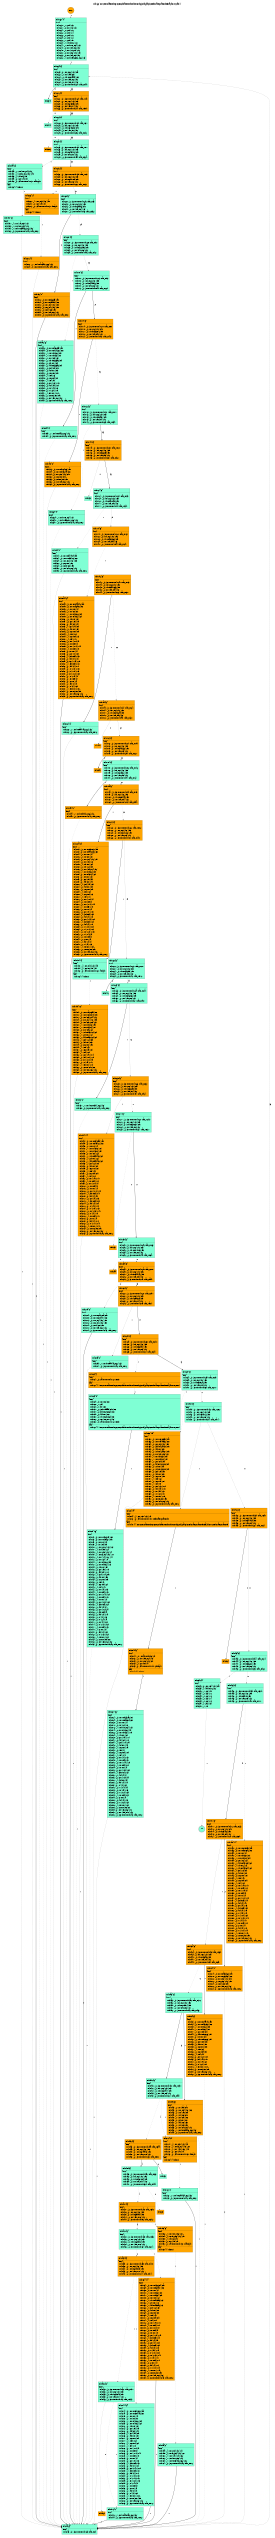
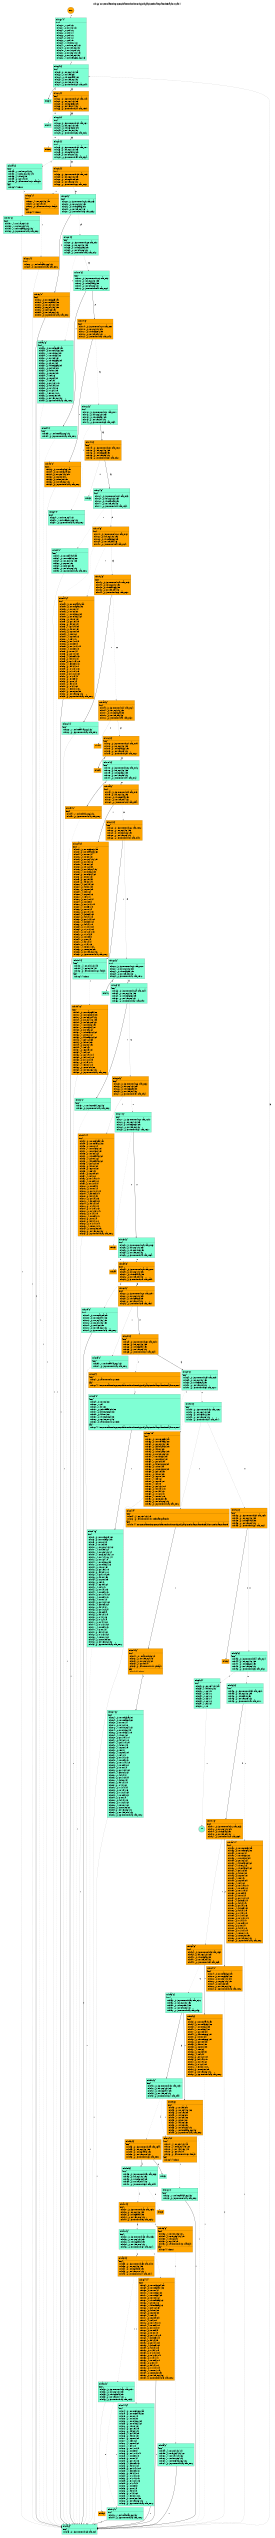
edge "0x40177d [25]" -> "0x401796 [25]": added, label "23"
edge "0x402389 [19]" -> "0x4024a6 [5]": now "0x40177d [25]" -> "0x4024a6 [5]"
